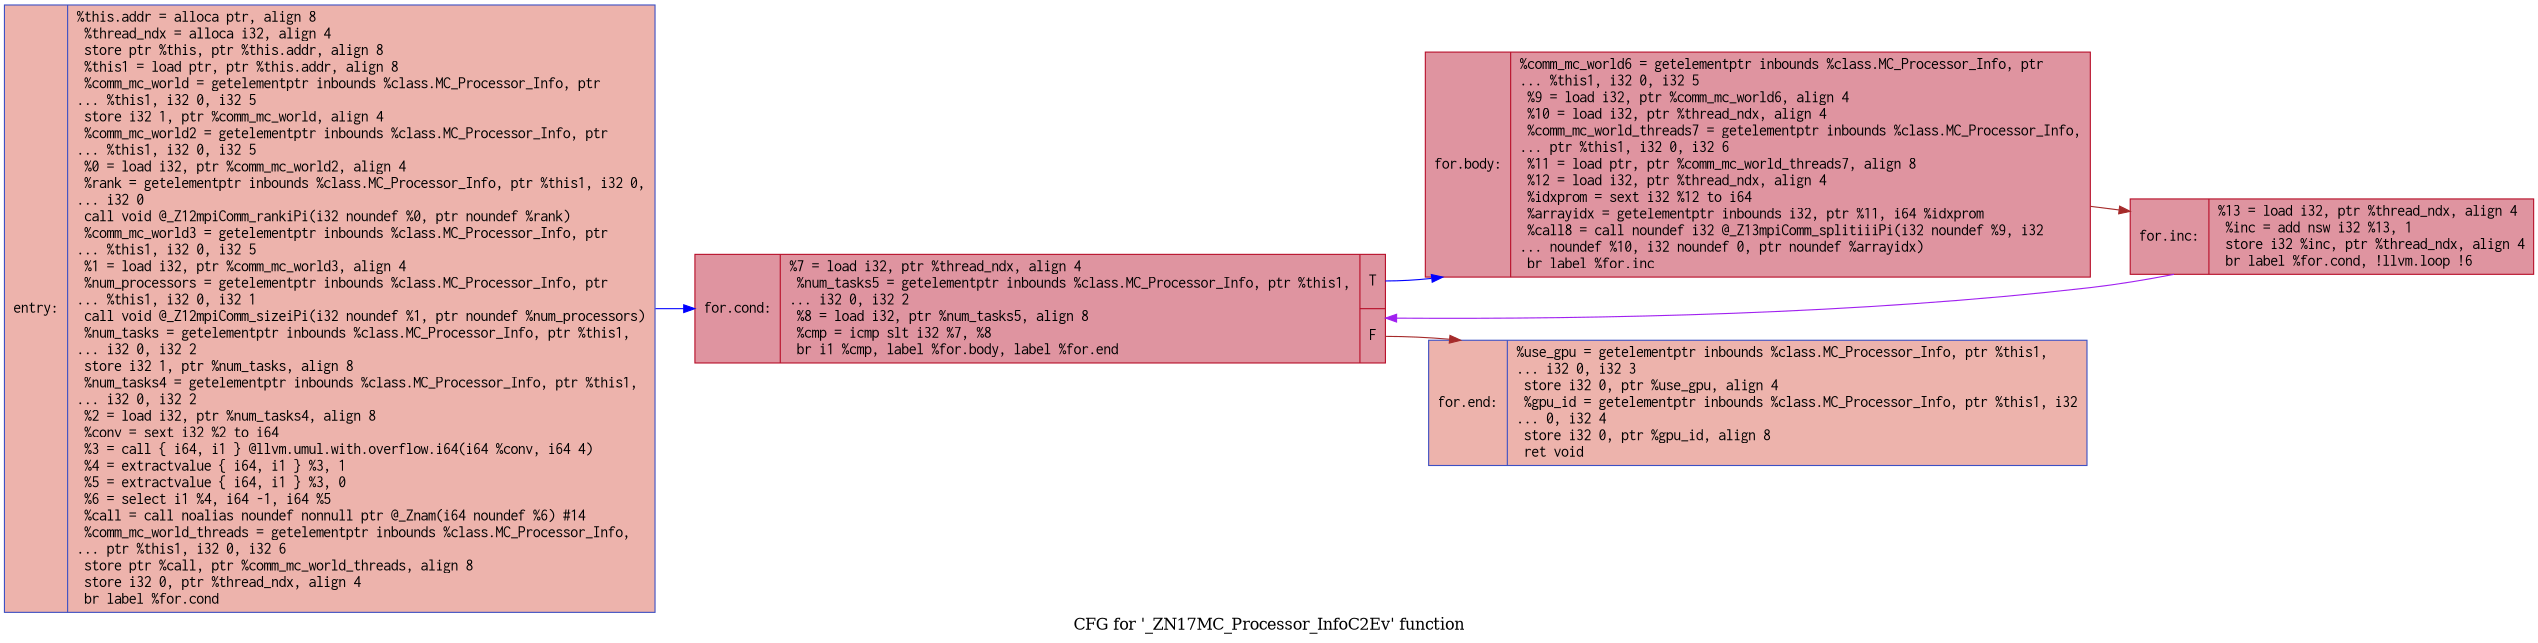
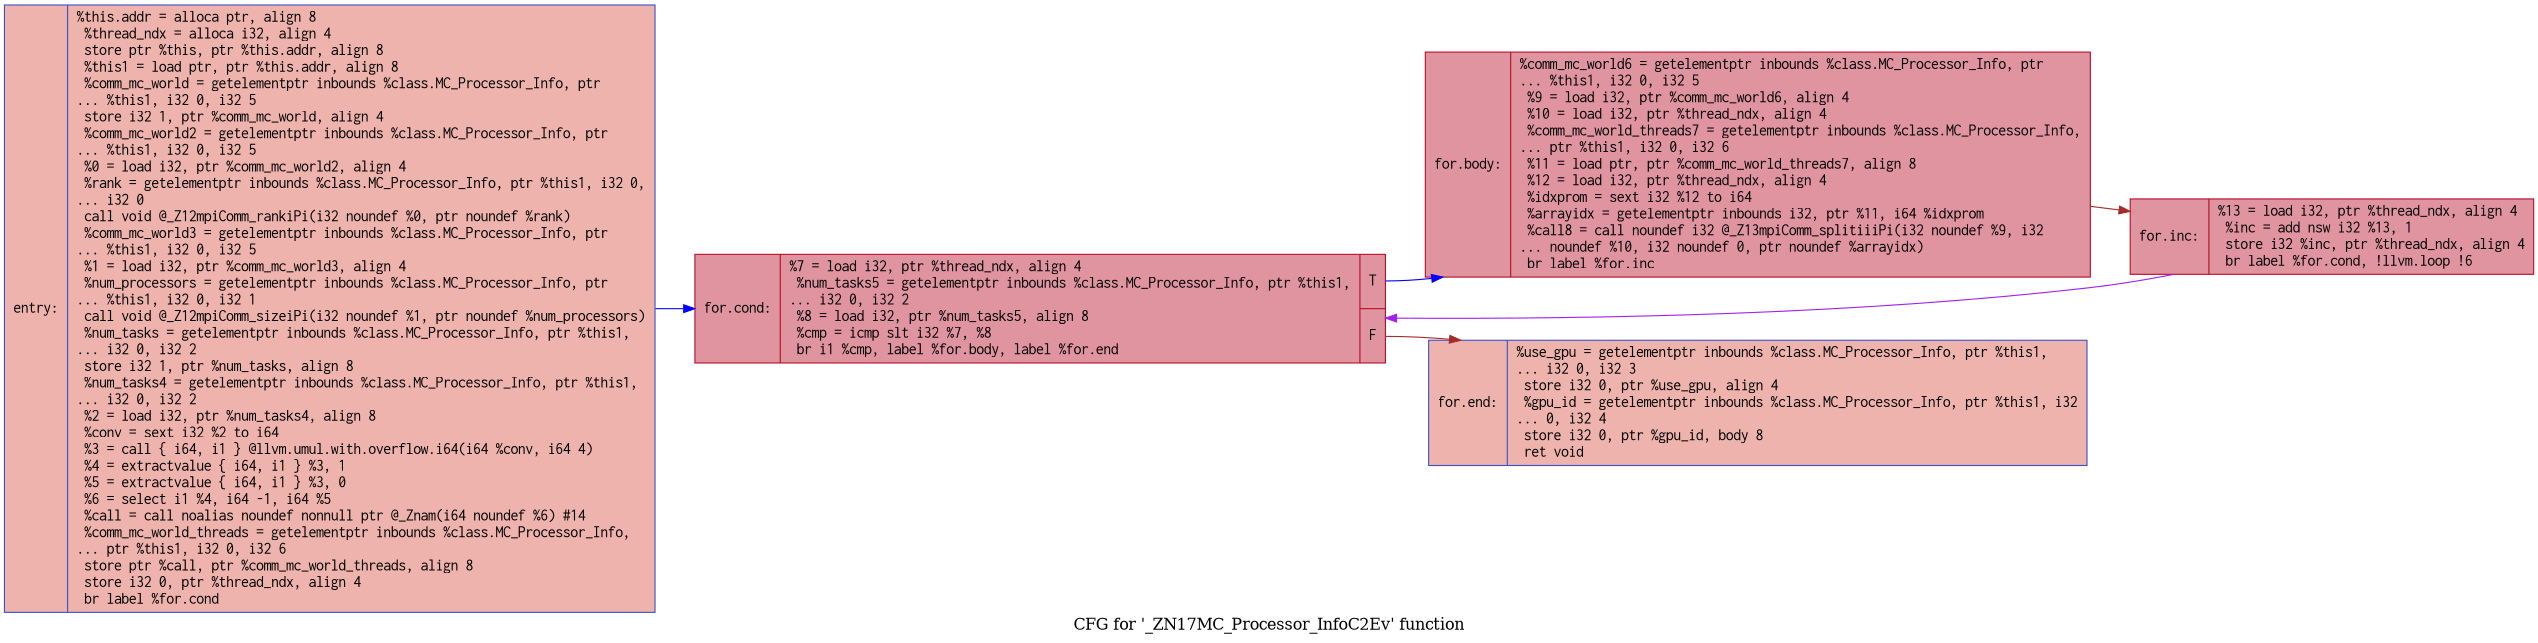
node "for.end:": text "store i32 0, ptr %gpu_id, align 8" -> "store i32 0, ptr %gpu_id, body 8"
